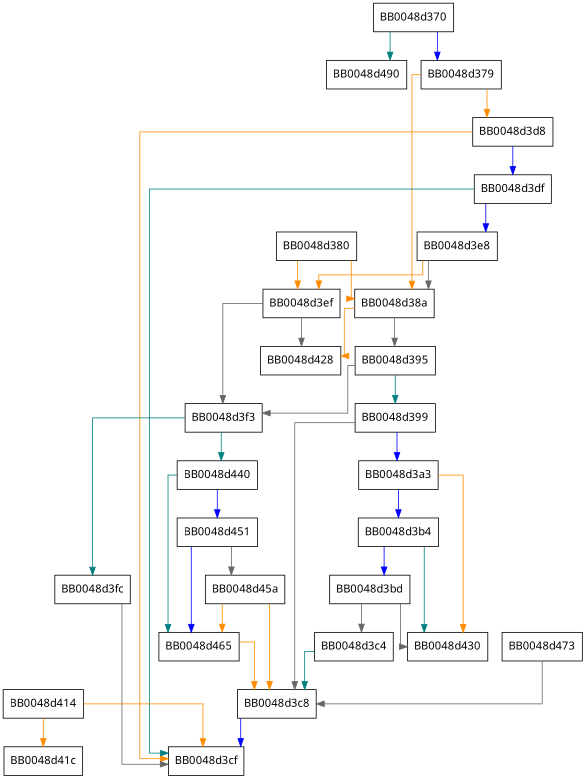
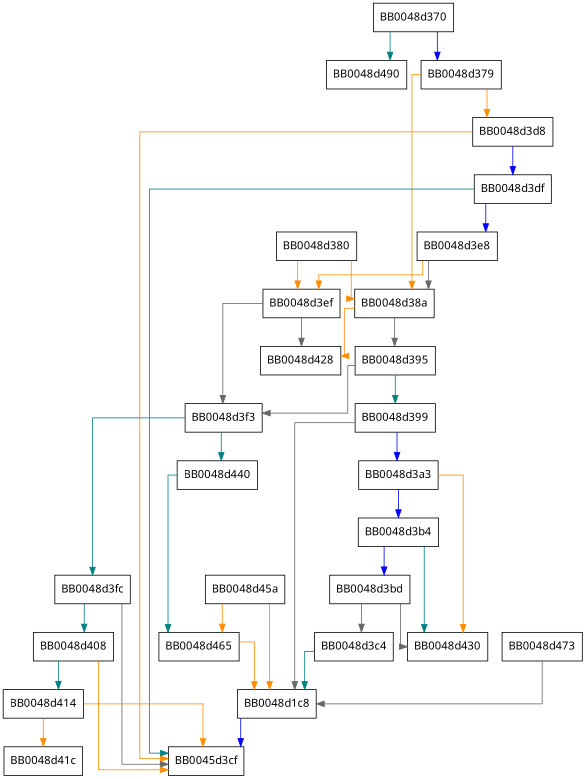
node "BB0048d451": removed
node "BB0048d408": added
node "BB0048d3c8": label "BB0048d3c8" -> "BB0048d1c8"
node "BB0048d3cf": label "BB0048d3cf" -> "BB0045d3cf"
